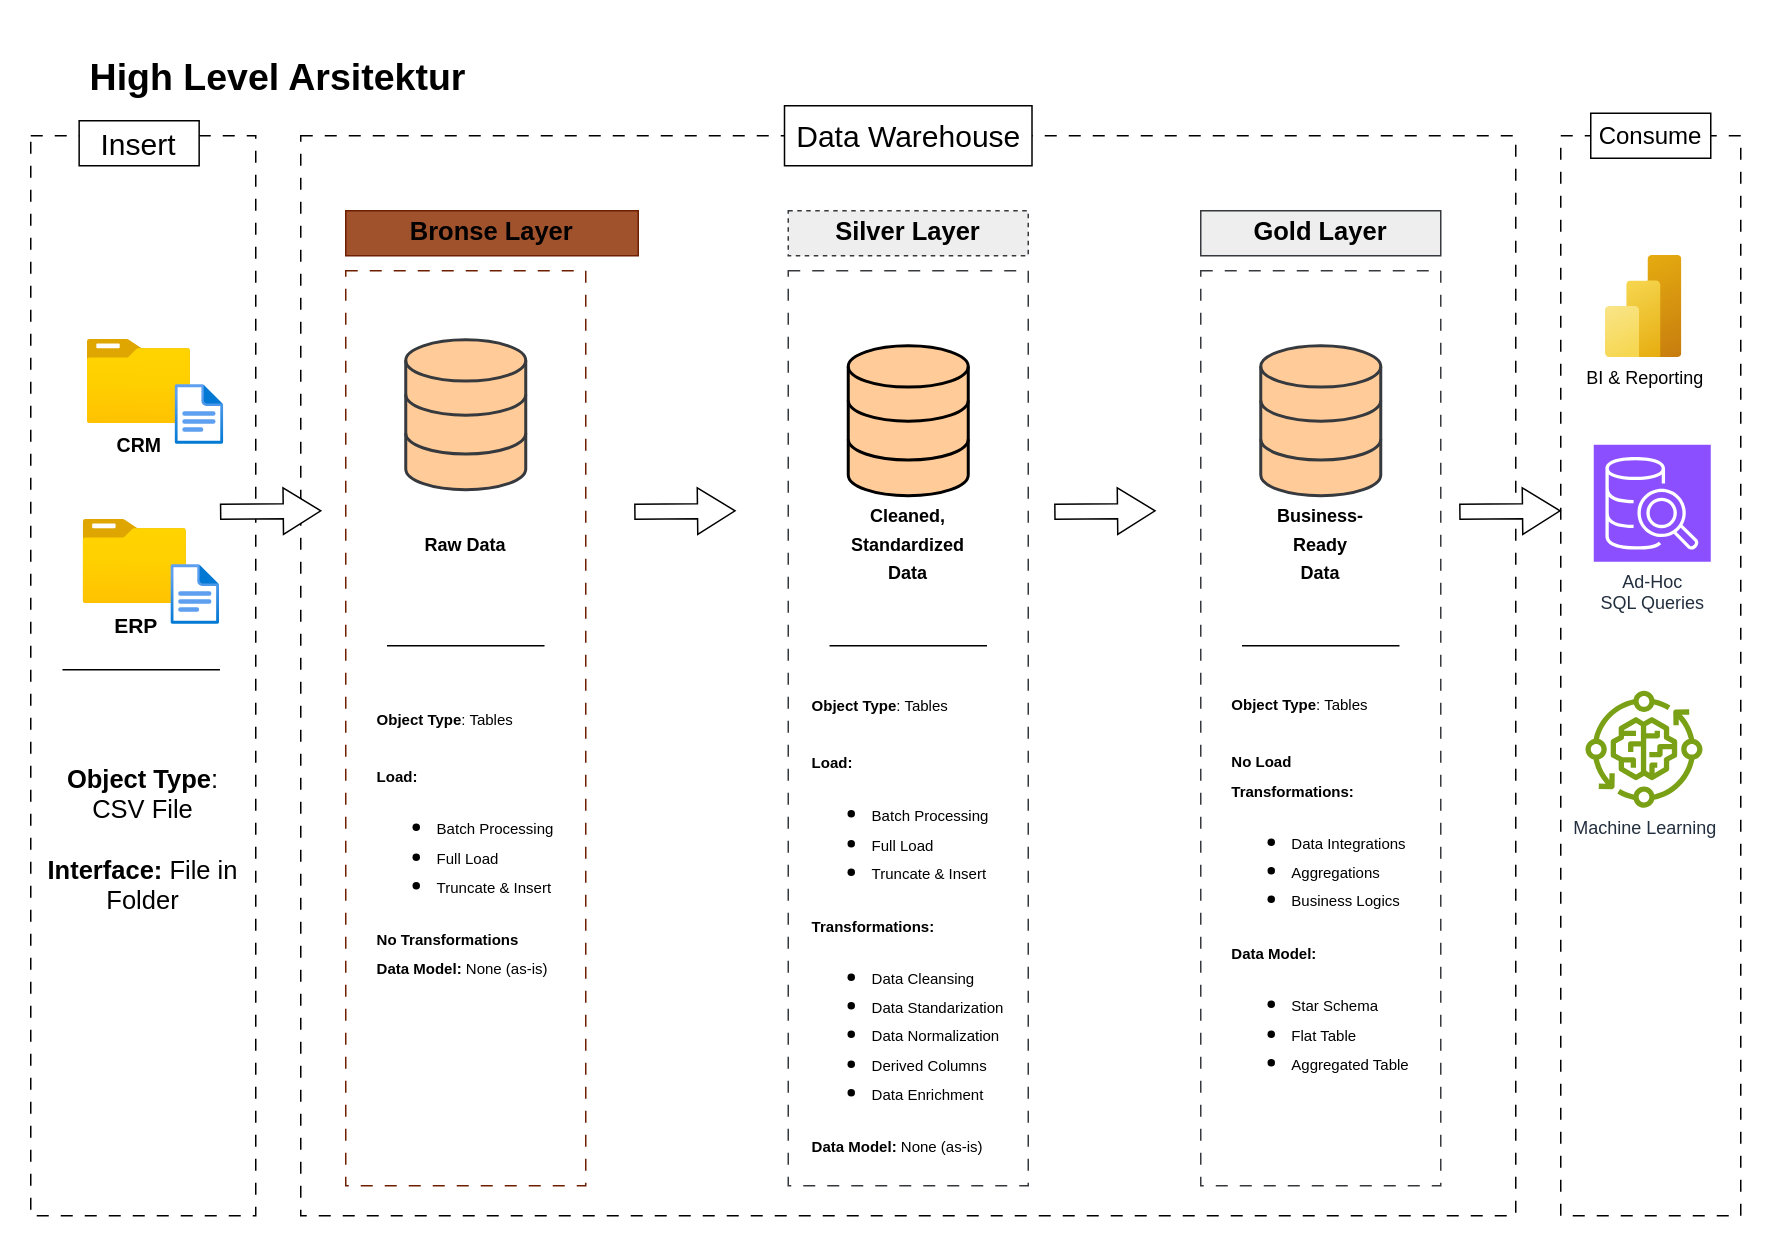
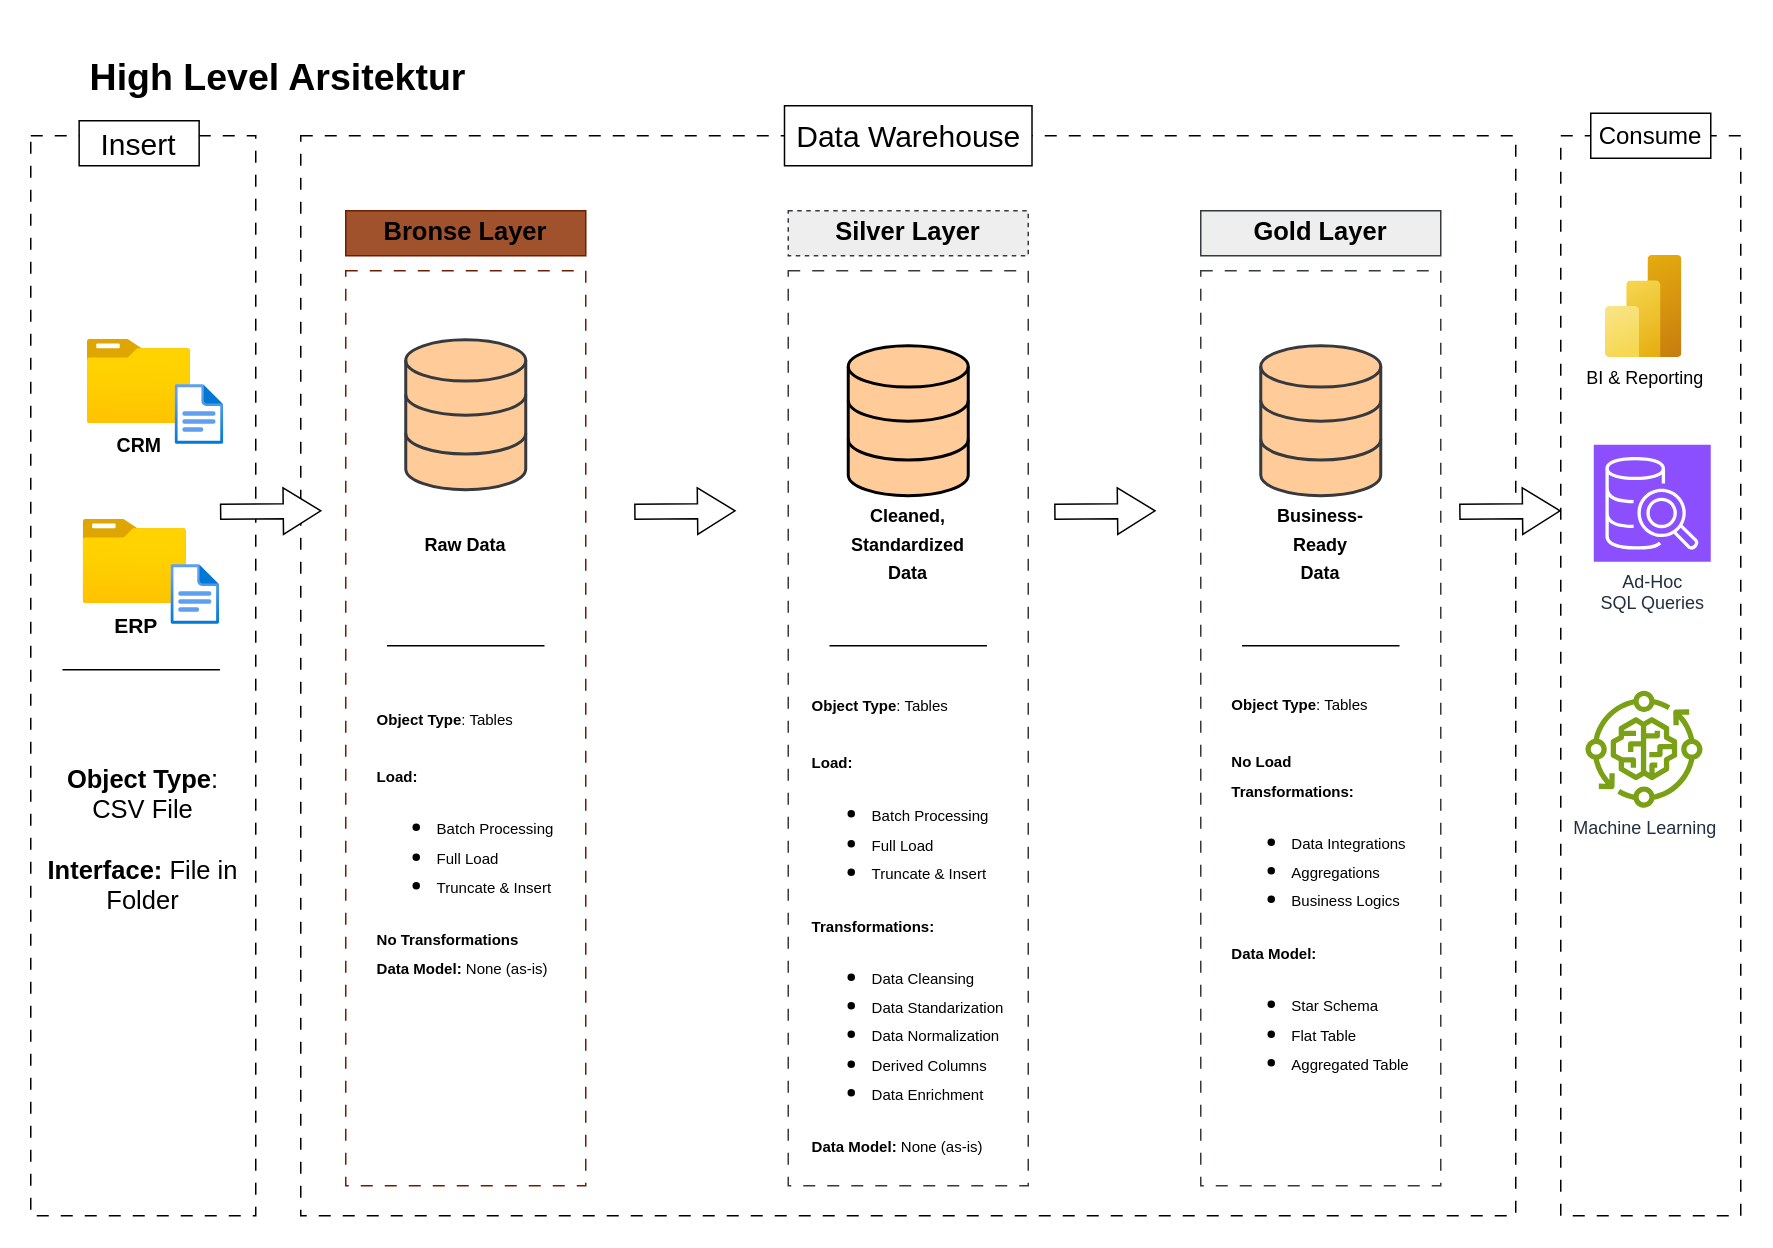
node "Bronse Layer": size 293x45 -> 240x45
